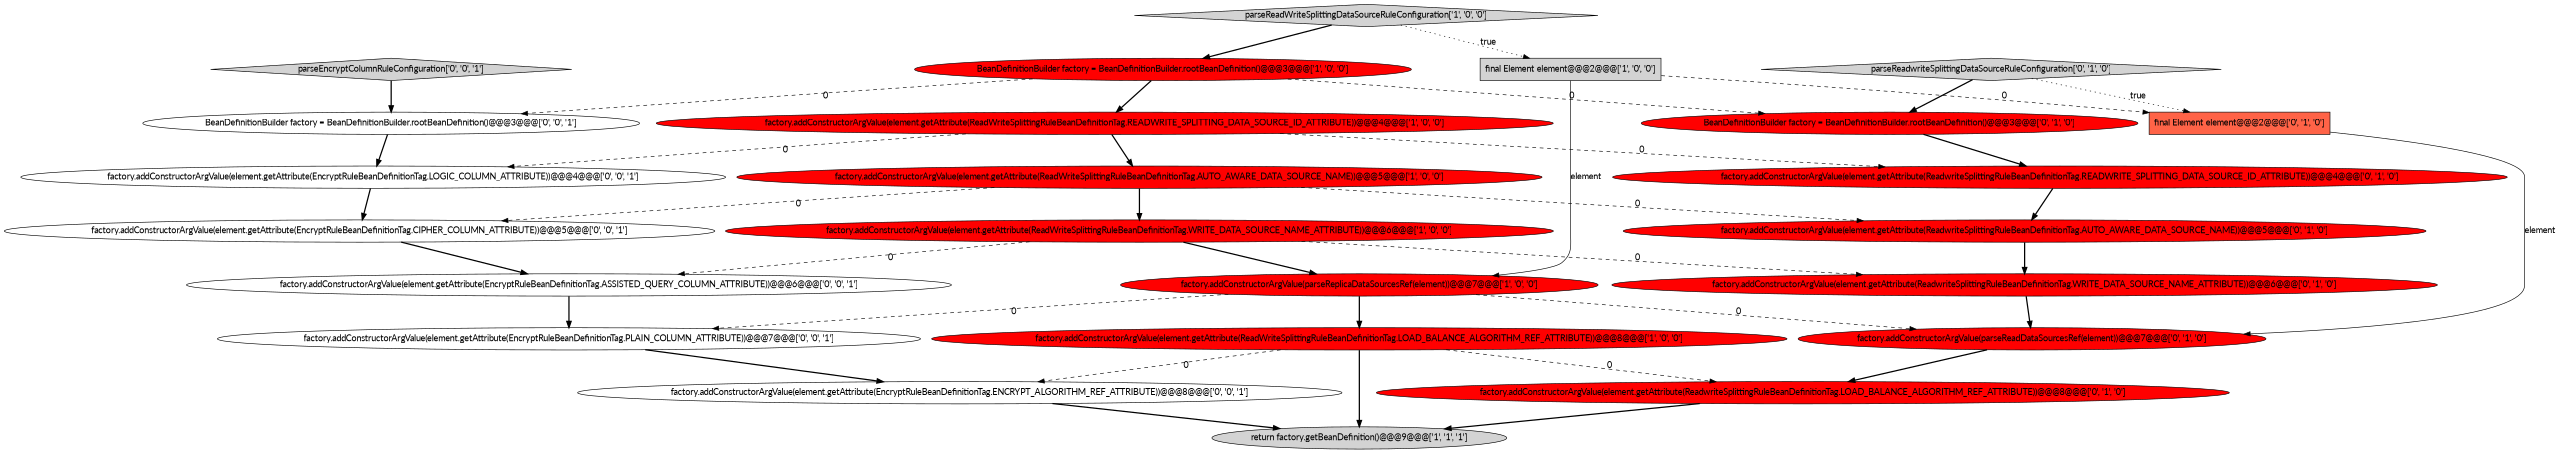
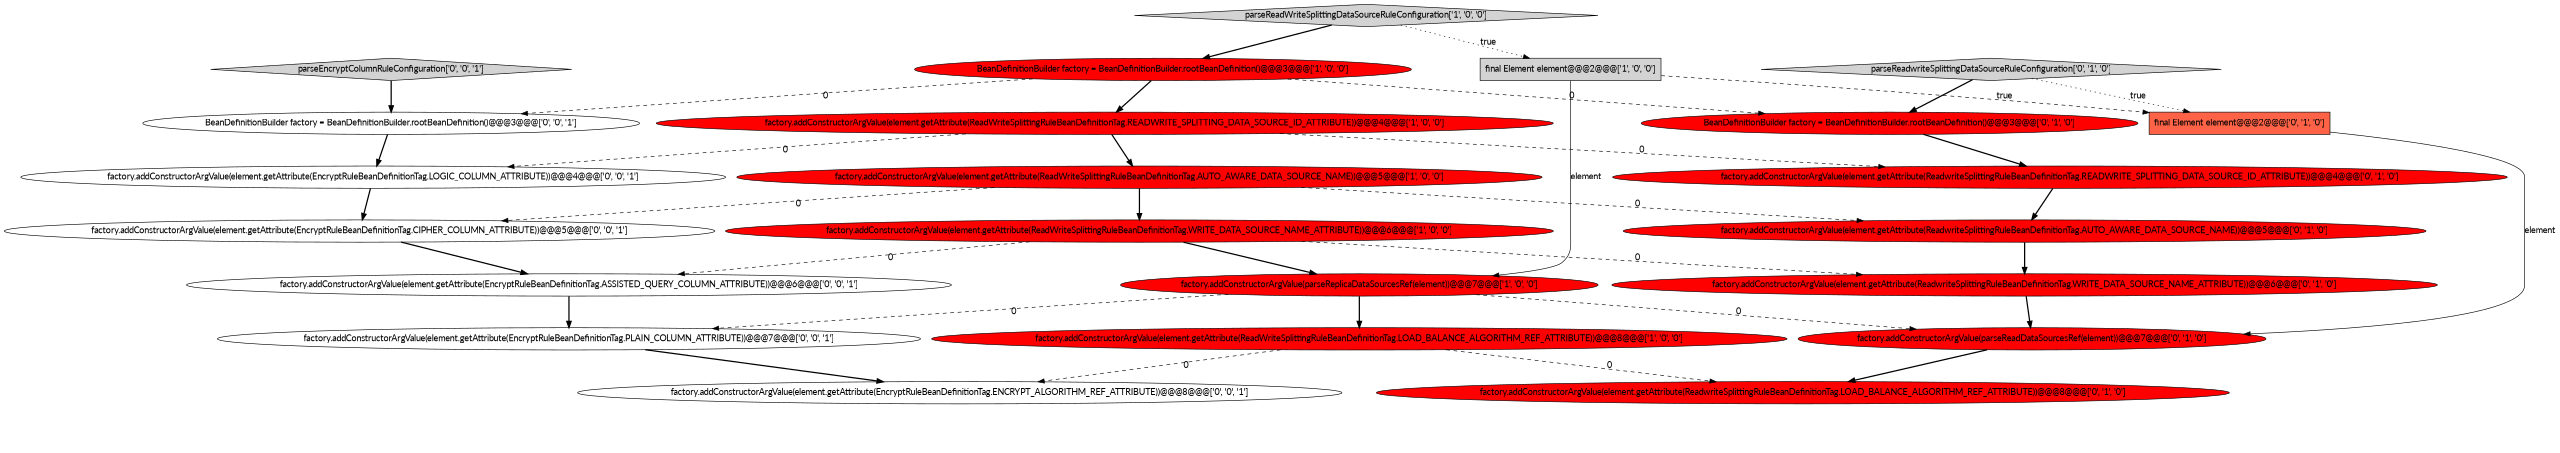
edge "final Element element@@@2@@@['1', '0', '0']" -> "final Element element@@@2@@@['0', '1', '0']": label "0" -> "true"
node "return factory.getBeanDefinition()@@@9@@@['1', '1', '1']": removed
